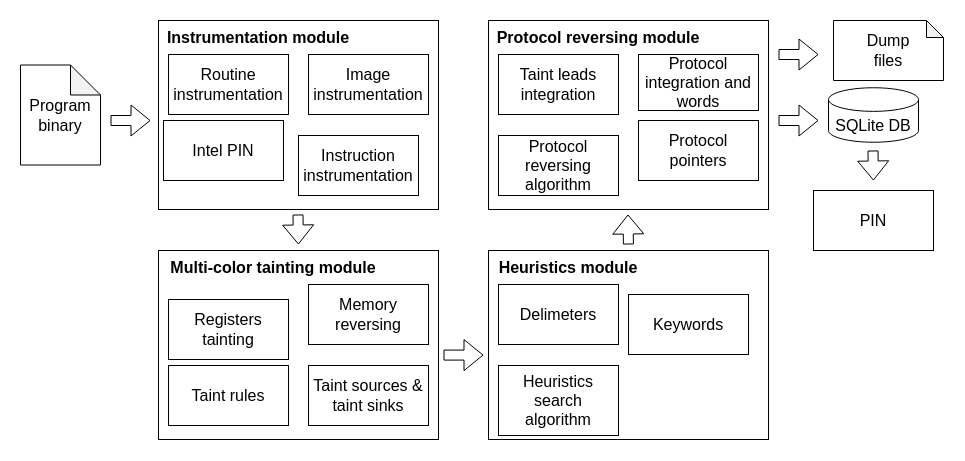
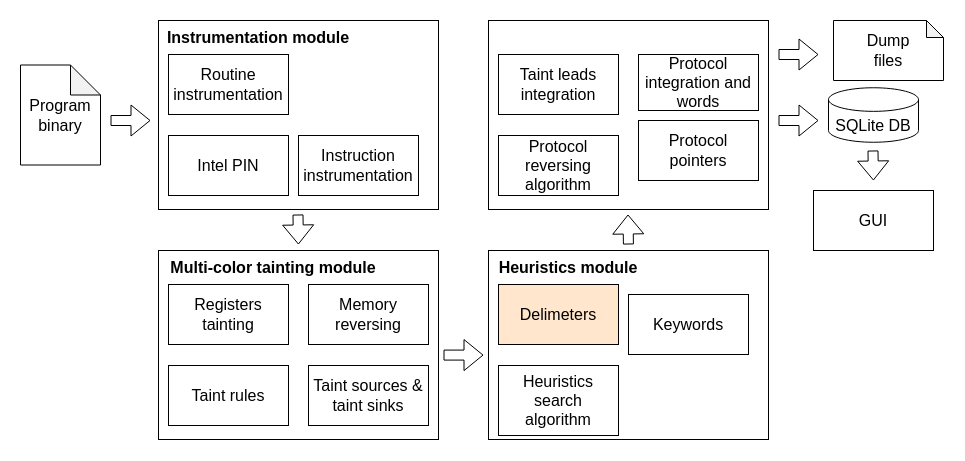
node "Protocol reversing module": removed
node "Image instrumentation": removed
node "Intel PIN": moved (224, 151) -> (229, 166)
node "PIN": label "PIN" -> "GUI"
node "Delimeters": fillcolor #ffffff -> #ffe6cc
node "Registers tainting": moved (229, 330) -> (229, 315)
